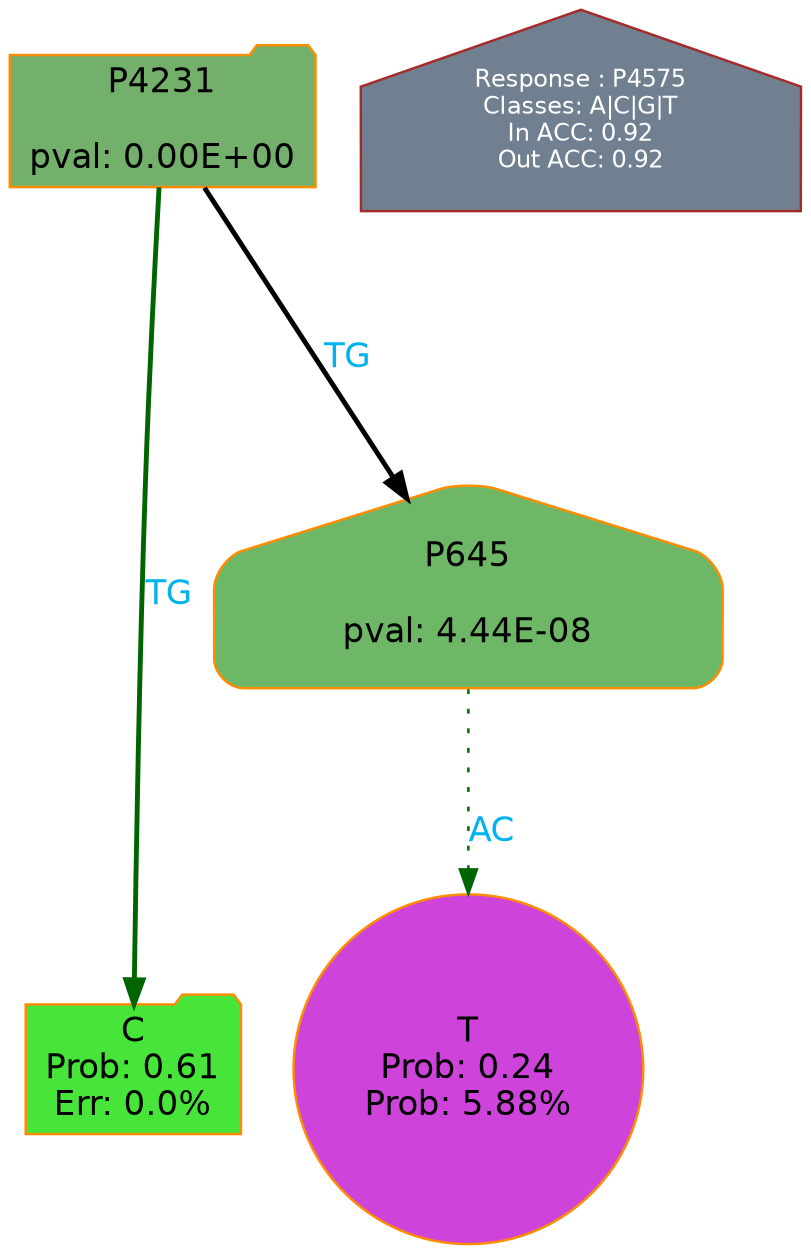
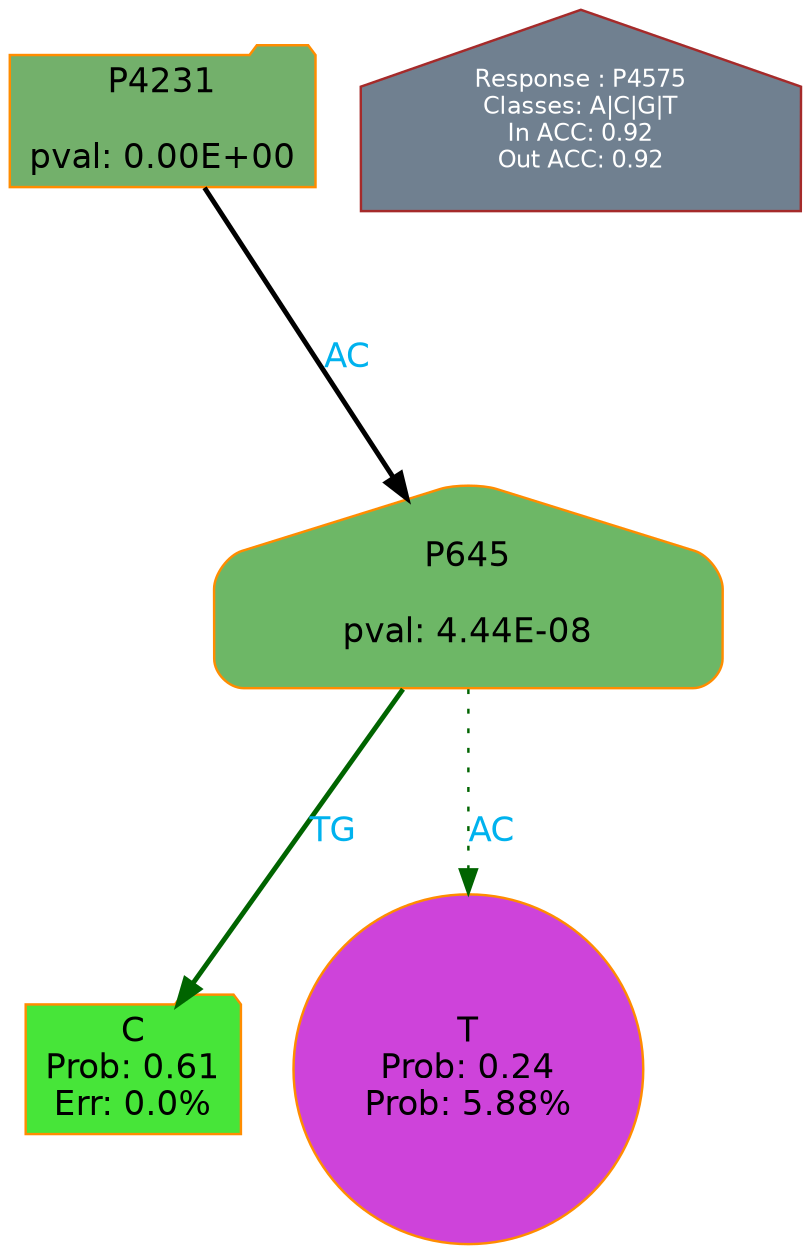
edge "P4231 pval: 0.00E+00" -> "P645 pval: 4.44E-08": label "TG" -> "AC"
edge "P4231 pval: 0.00E+00" -> "C Prob: 0.61 Err: 0.0%": now "P645 pval: 4.44E-08" -> "C Prob: 0.61 Err: 0.0%"
